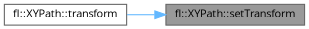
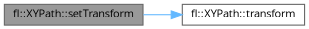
edge "fl::XYPath::transform" -> "fl::XYPath::setTransform": reversed
